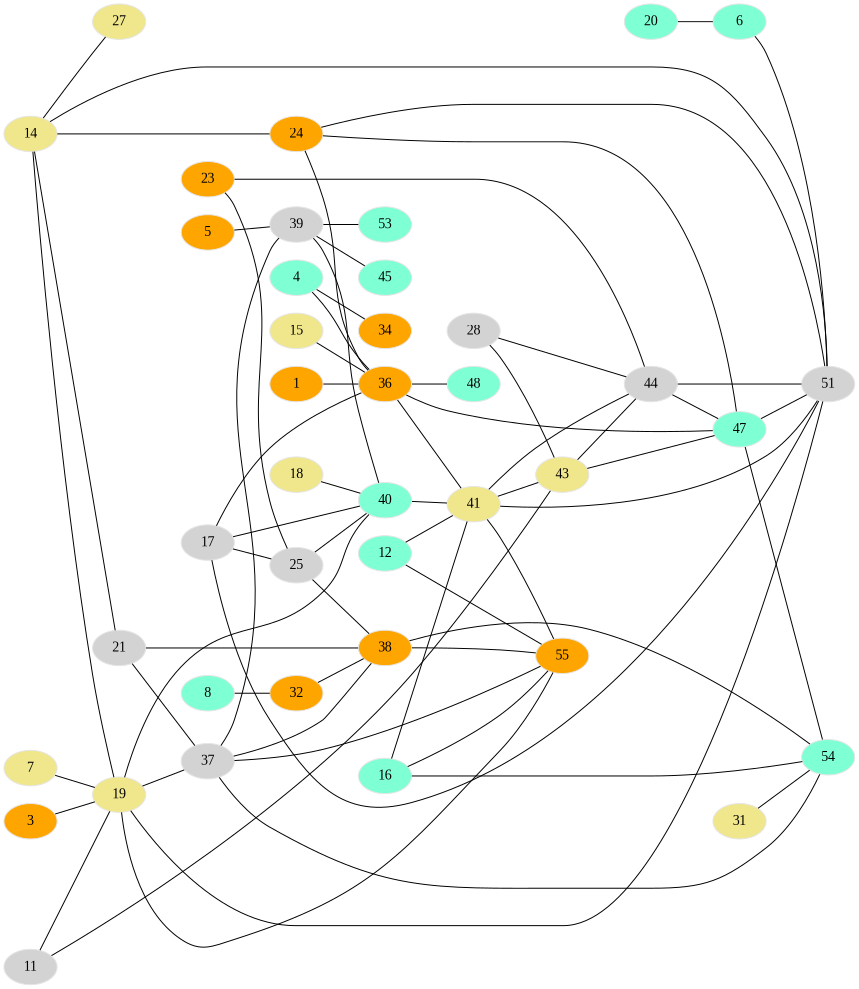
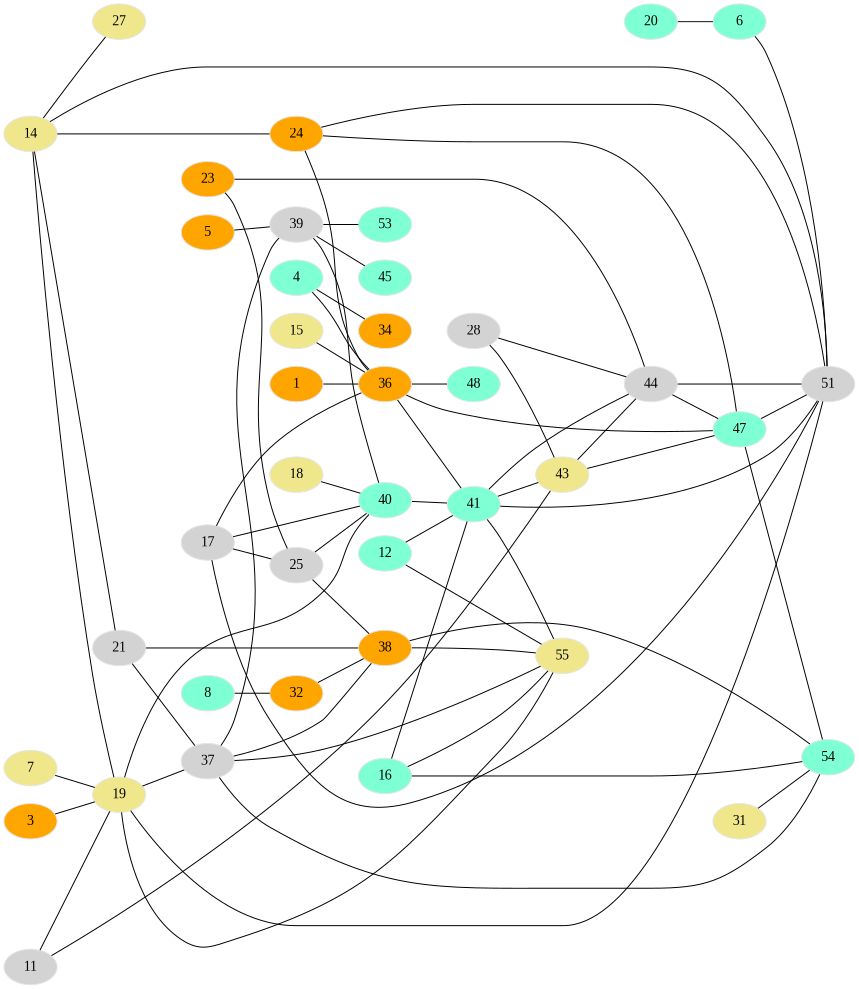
node "41": fillcolor khaki -> aquamarine
node "55": fillcolor orange -> khaki
